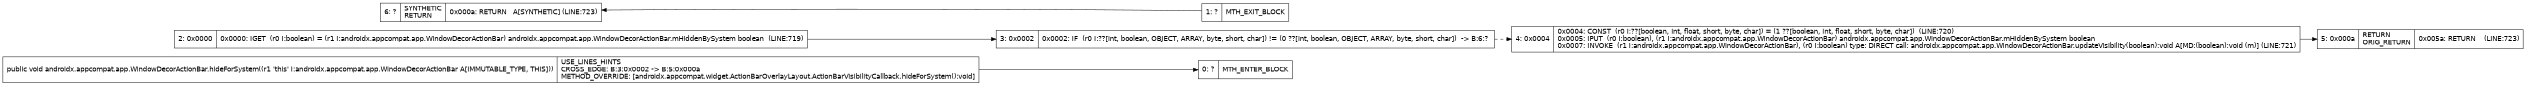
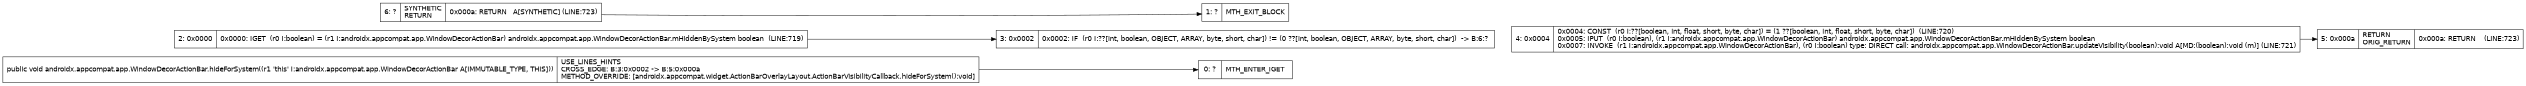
edge "1: ?" -> "6: ?": reversed
edge "3: 0x0002" -> "4: 0x0004": removed
node "5: 0x000a": text "0x005a: RETURN    (LINE:723)" -> "0x000a: RETURN    (LINE:723)"
node "0: ?": text "MTH_ENTER_BLOCK" -> "MTH_ENTER_IGET"
